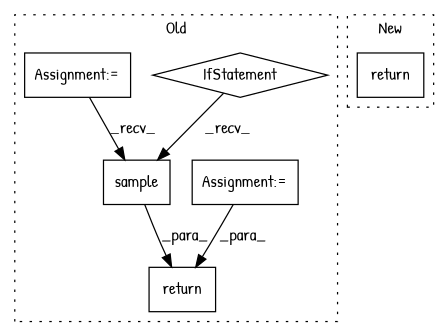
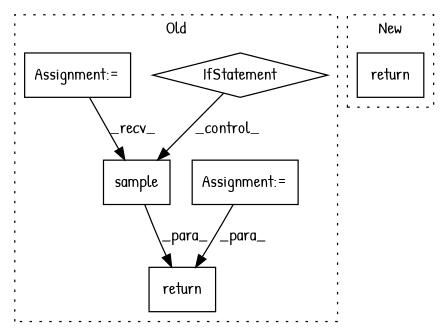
edge "IfStatement" -> "sample": label "_recv_" -> "_control_"
